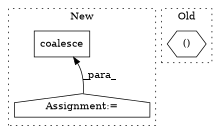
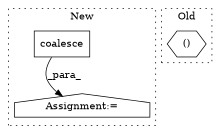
edge "Assignment:=" -> "coalesce": reversed
